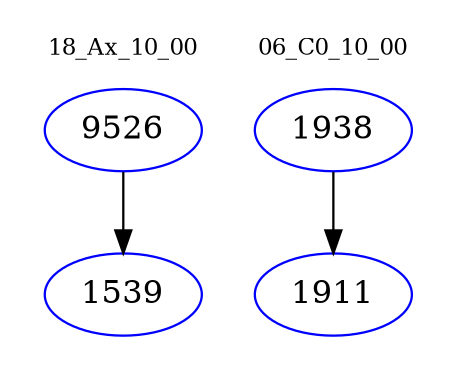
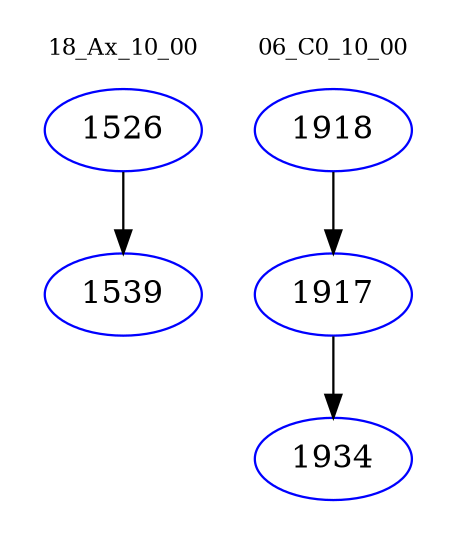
node "9526": label "9526" -> "1526"
node "1938": label "1938" -> "1918"
node "1911": label "1911" -> "1917"
node "1934": added
